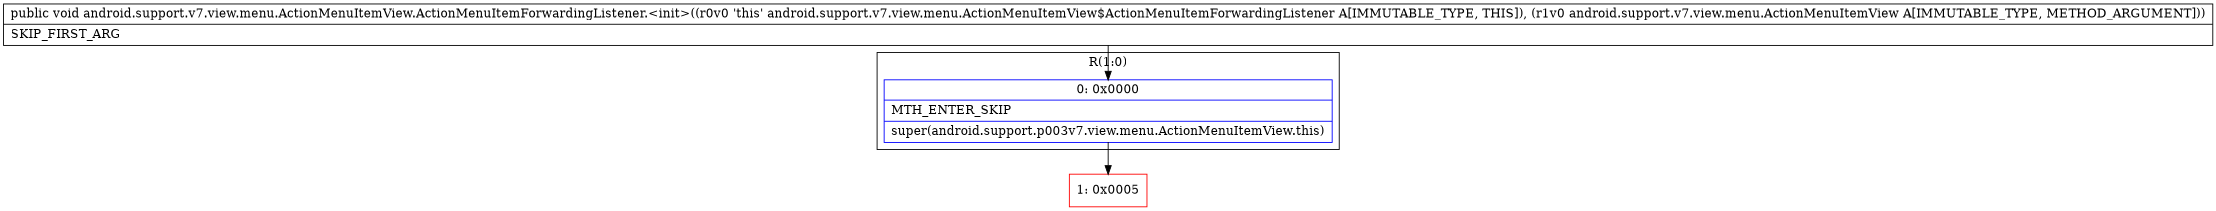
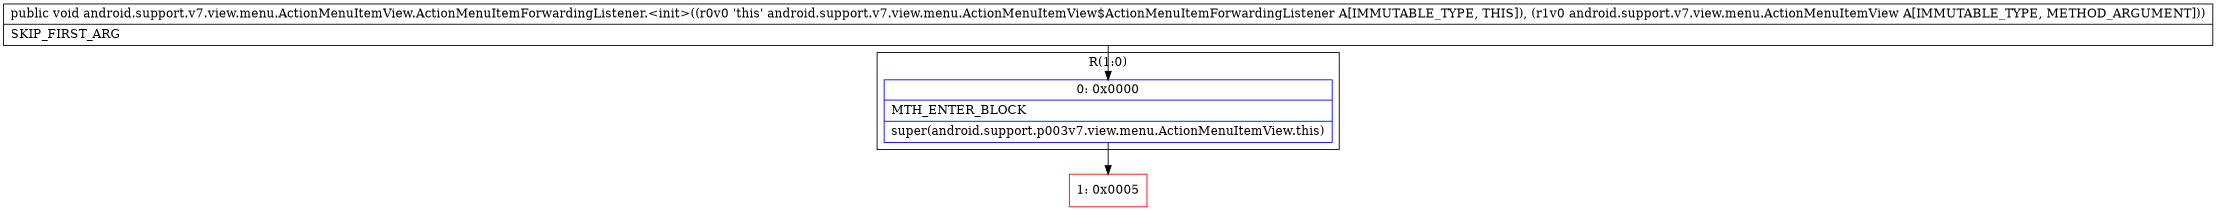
node "0: 0x0000": text "MTH_ENTER_SKIP" -> "MTH_ENTER_BLOCK"
